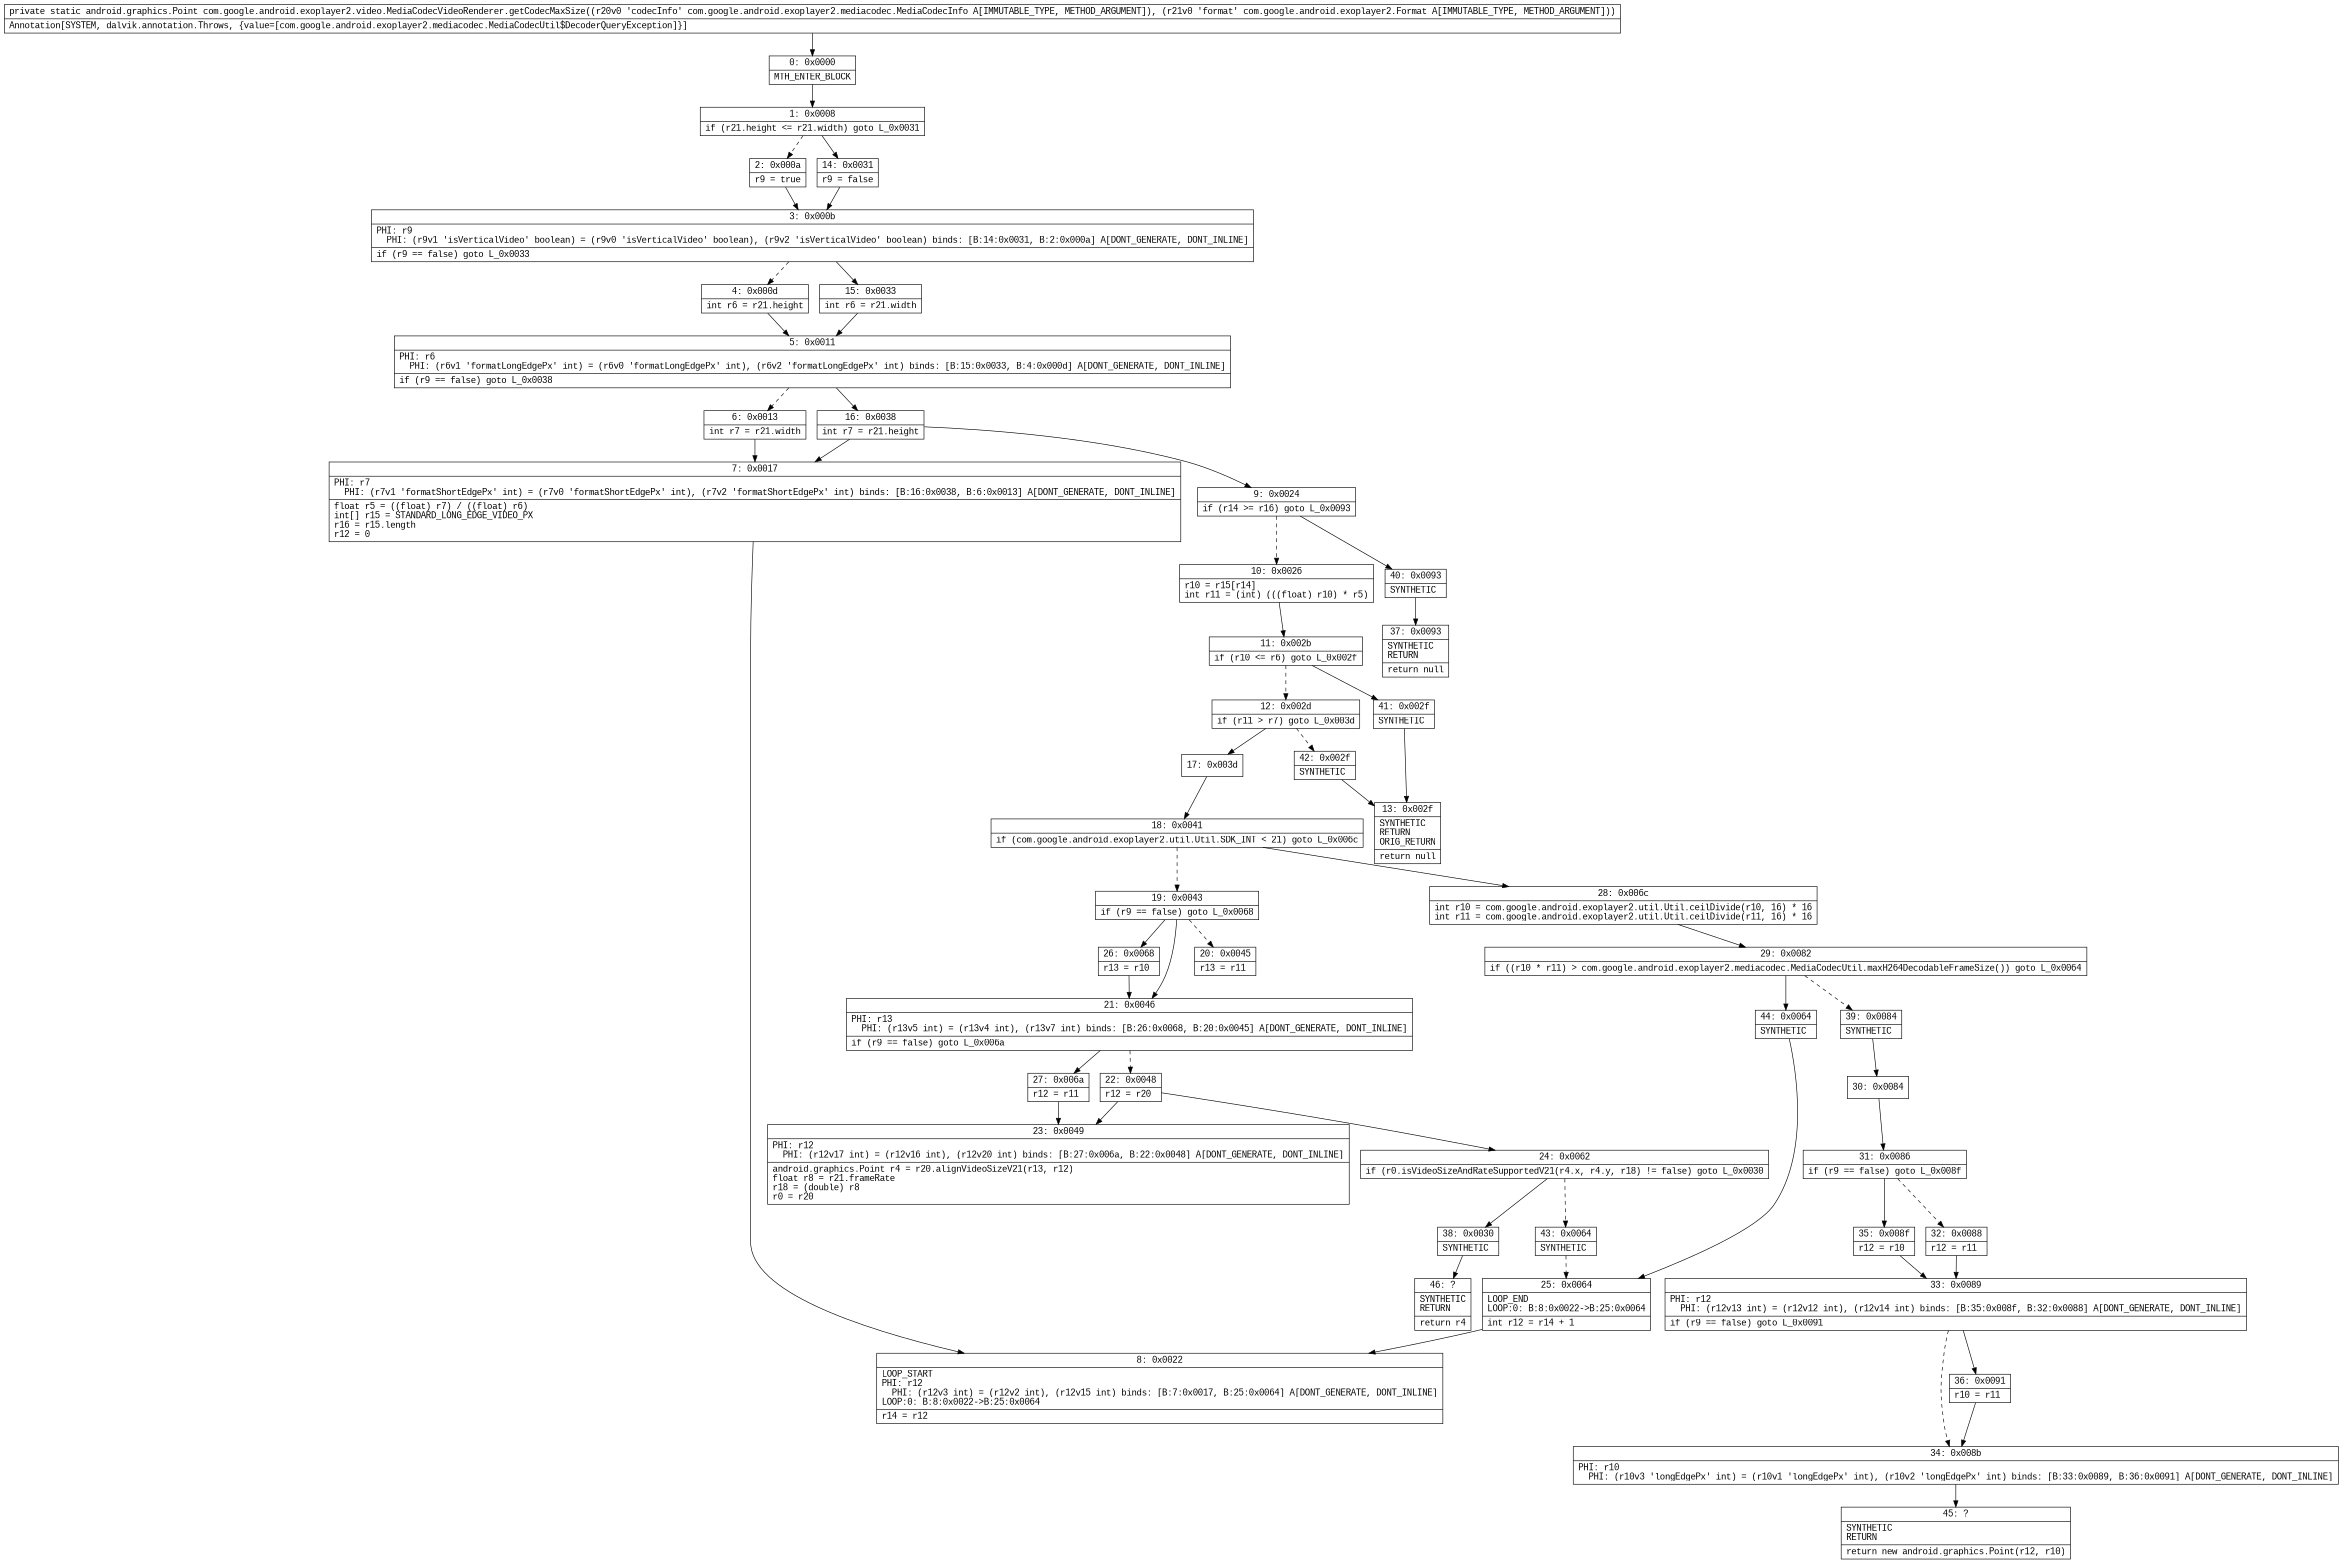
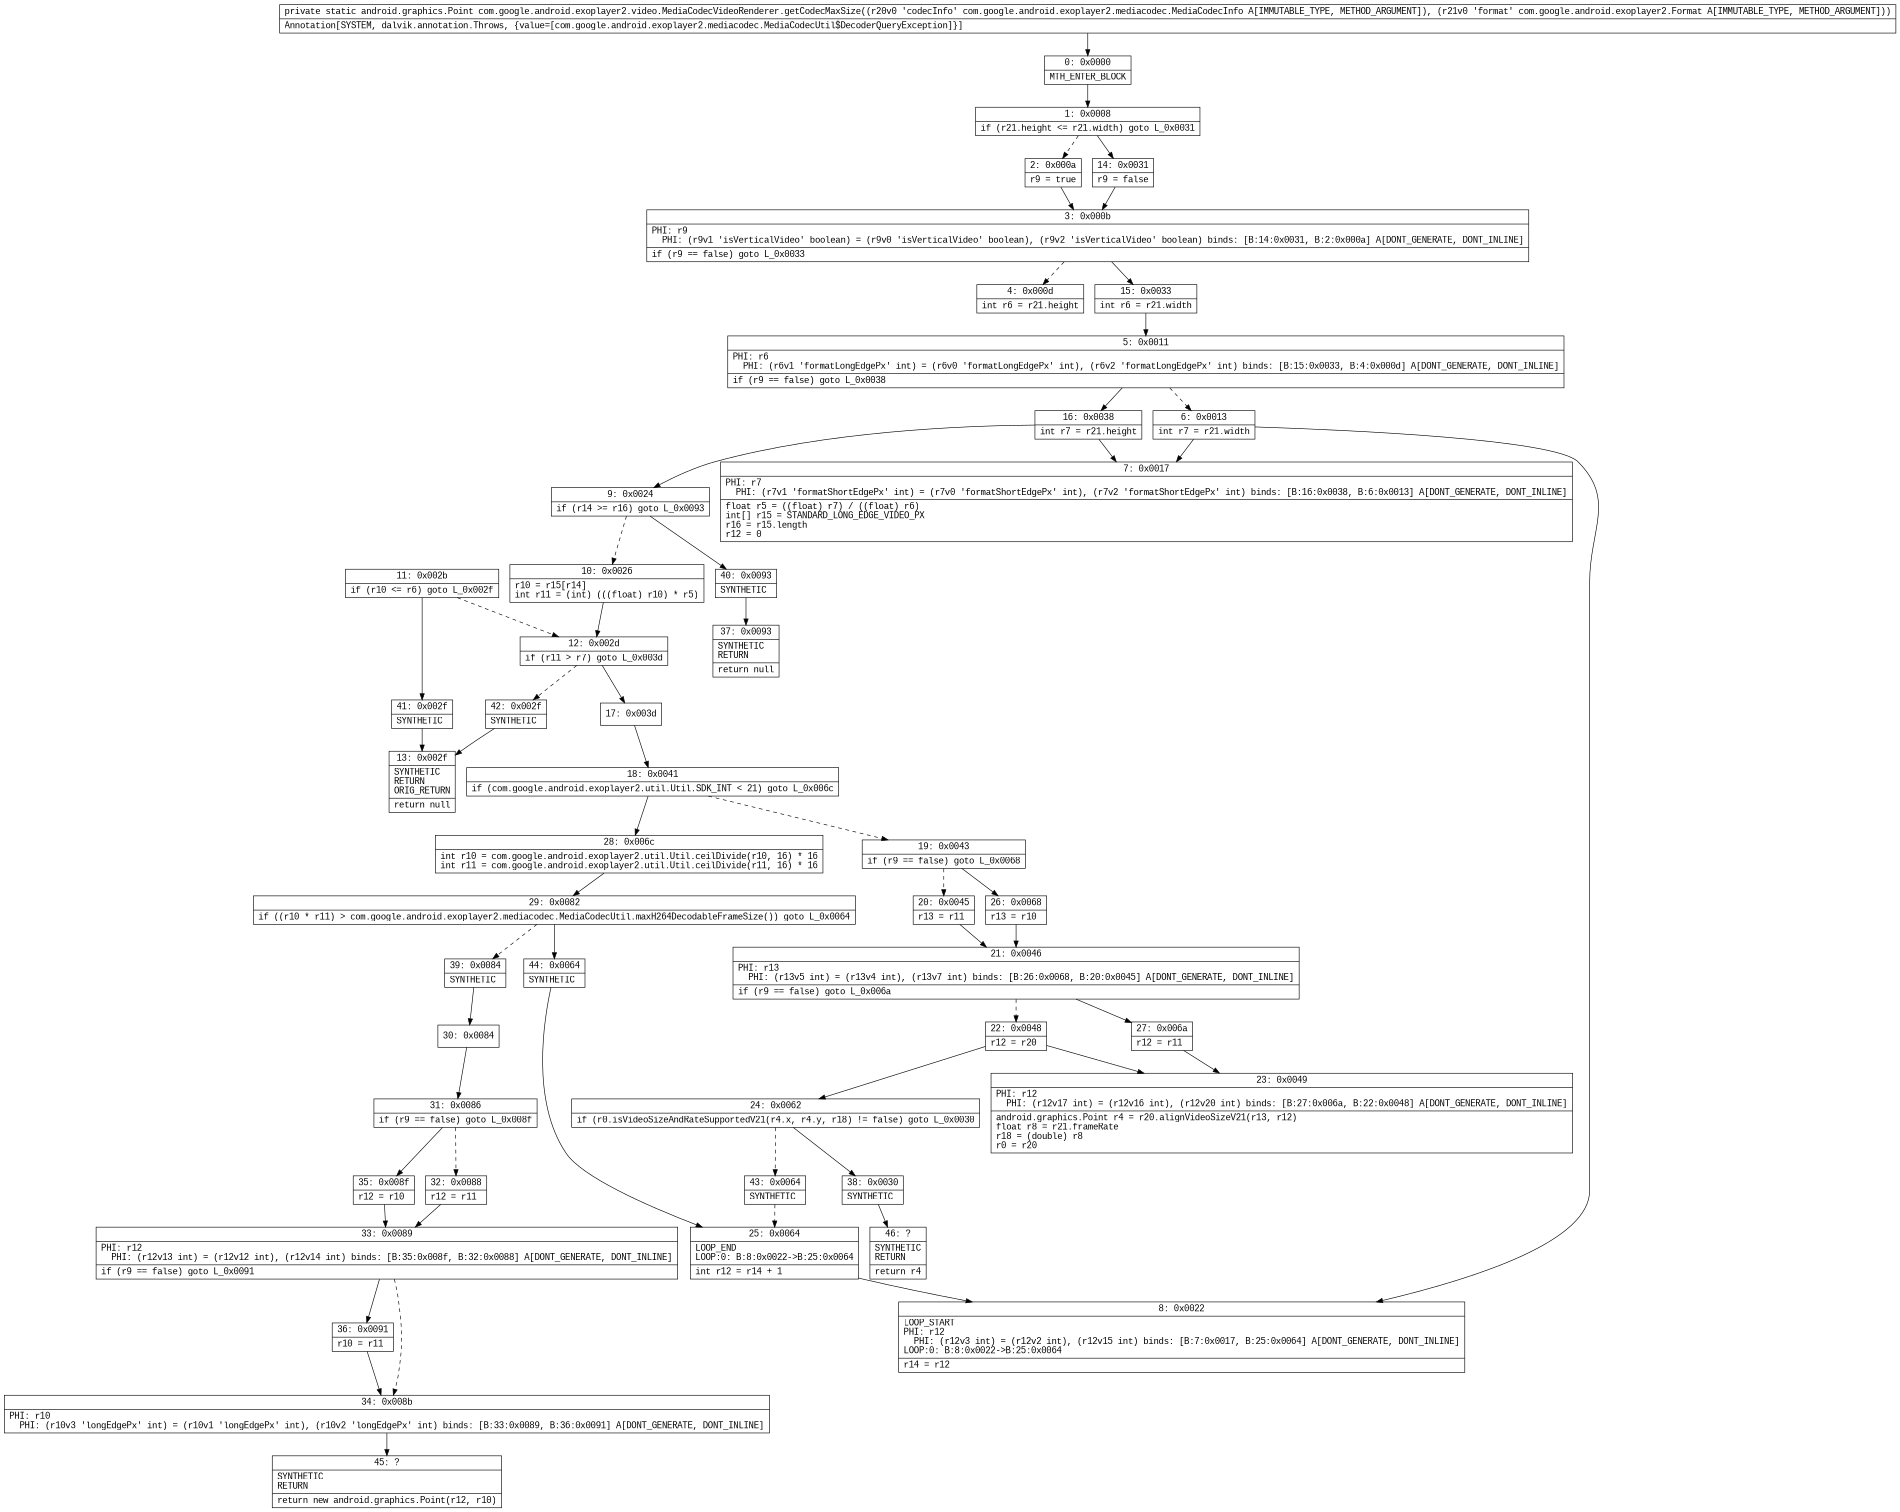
edge "4: 0x000d" -> "5: 0x0011": removed
edge "10: 0x0026" -> "11: 0x002b": now "10: 0x0026" -> "12: 0x002d"
edge "19: 0x0043" -> "21: 0x0046": now "20: 0x0045" -> "21: 0x0046"
edge "7: 0x0017" -> "8: 0x0022": now "6: 0x0013" -> "8: 0x0022"
